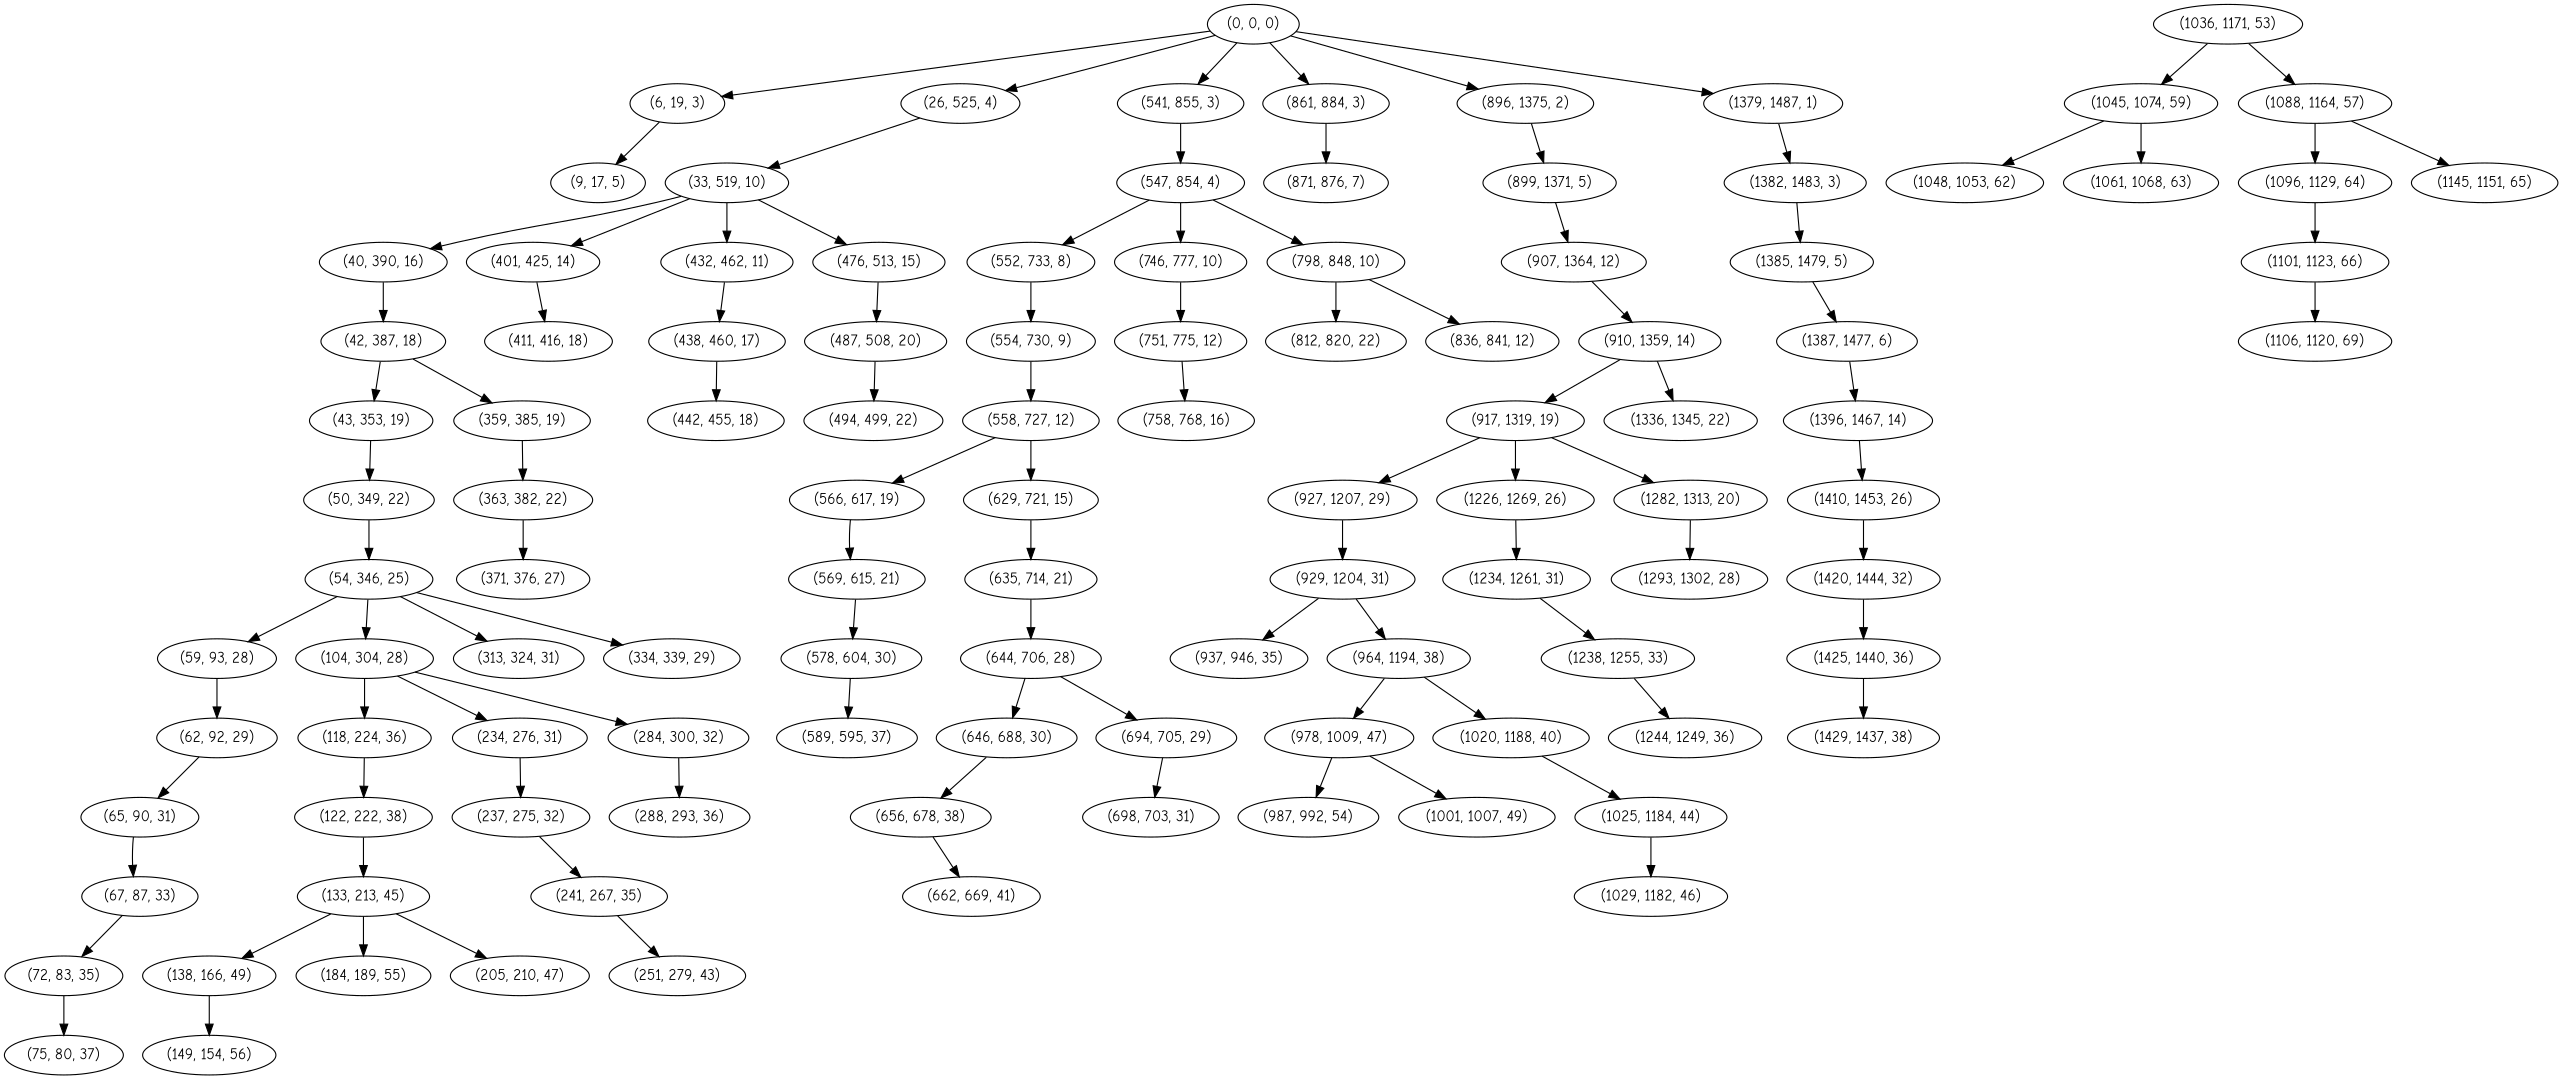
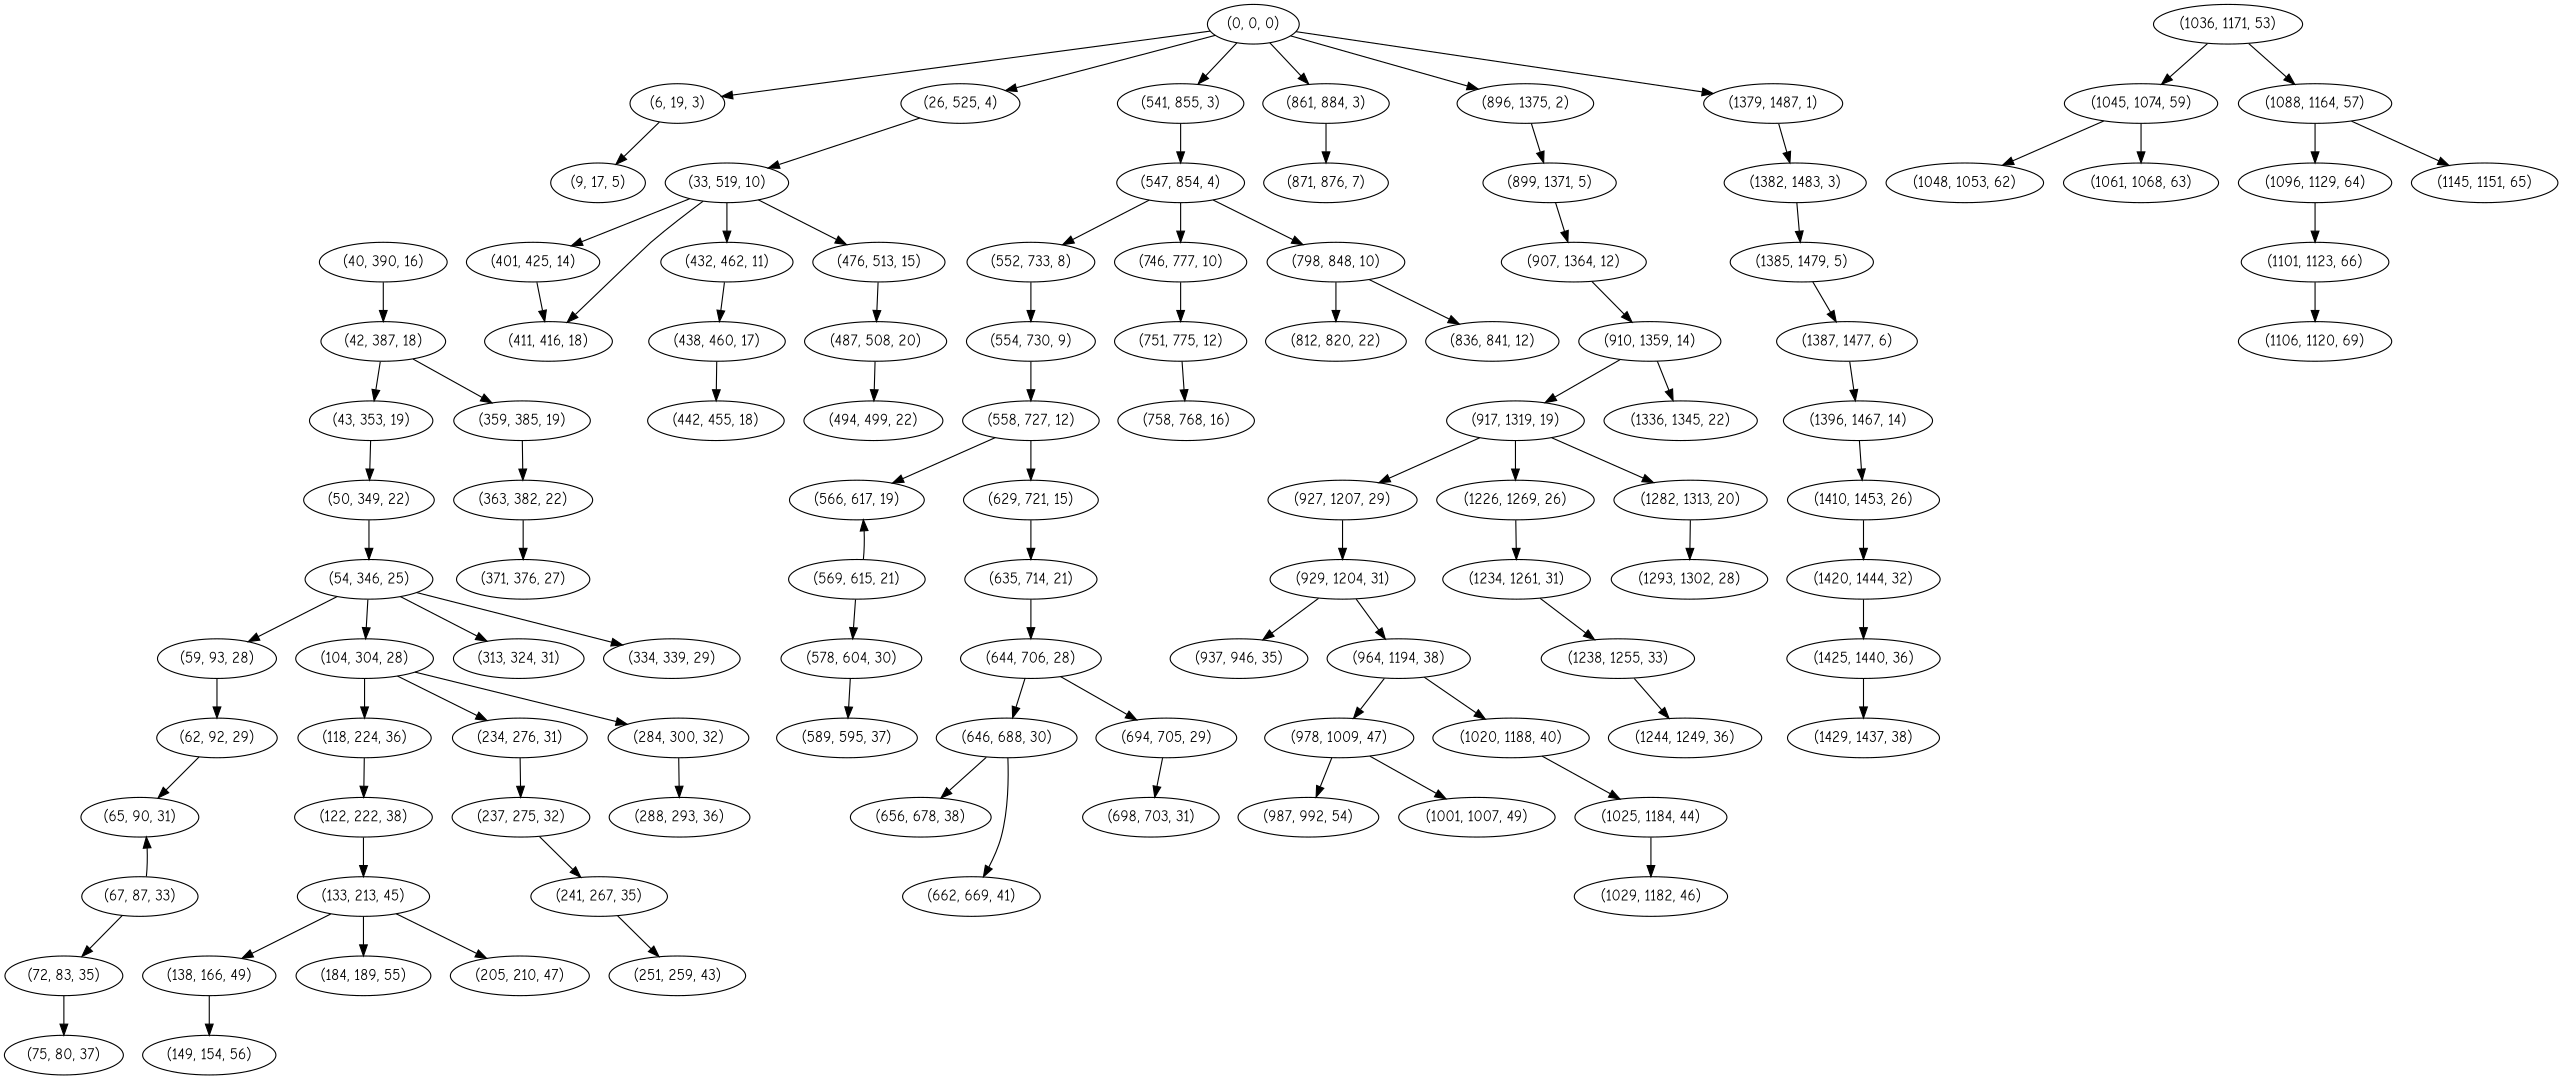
edge "(33, 519, 10)" -> "(40, 390, 16)": now "(33, 519, 10)" -> "(411, 416, 18)"
edge "(566, 617, 19)" -> "(569, 615, 21)": reversed
edge "(65, 90, 31)" -> "(67, 87, 33)": reversed
edge "(656, 678, 38)" -> "(662, 669, 41)": now "(646, 688, 30)" -> "(662, 669, 41)"
node "(251, 279, 43)": label "(251, 279, 43)" -> "(251, 259, 43)"
